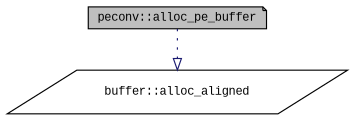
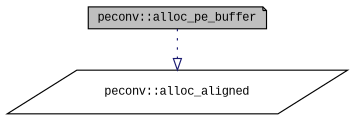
node "buffer::alloc_aligned": label "buffer::alloc_aligned" -> "peconv::alloc_aligned"
